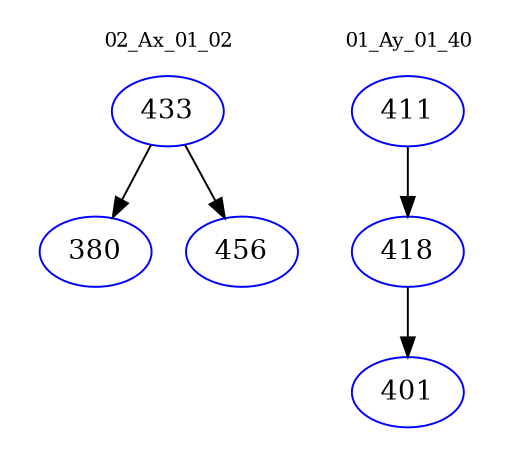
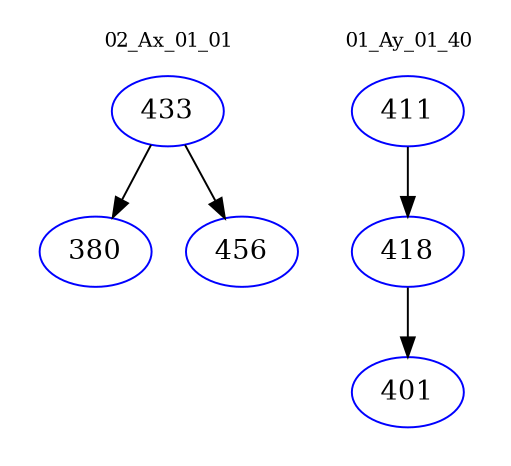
cluster "02_Ax_01_02": label "02_Ax_01_02" -> "02_Ax_01_01"
